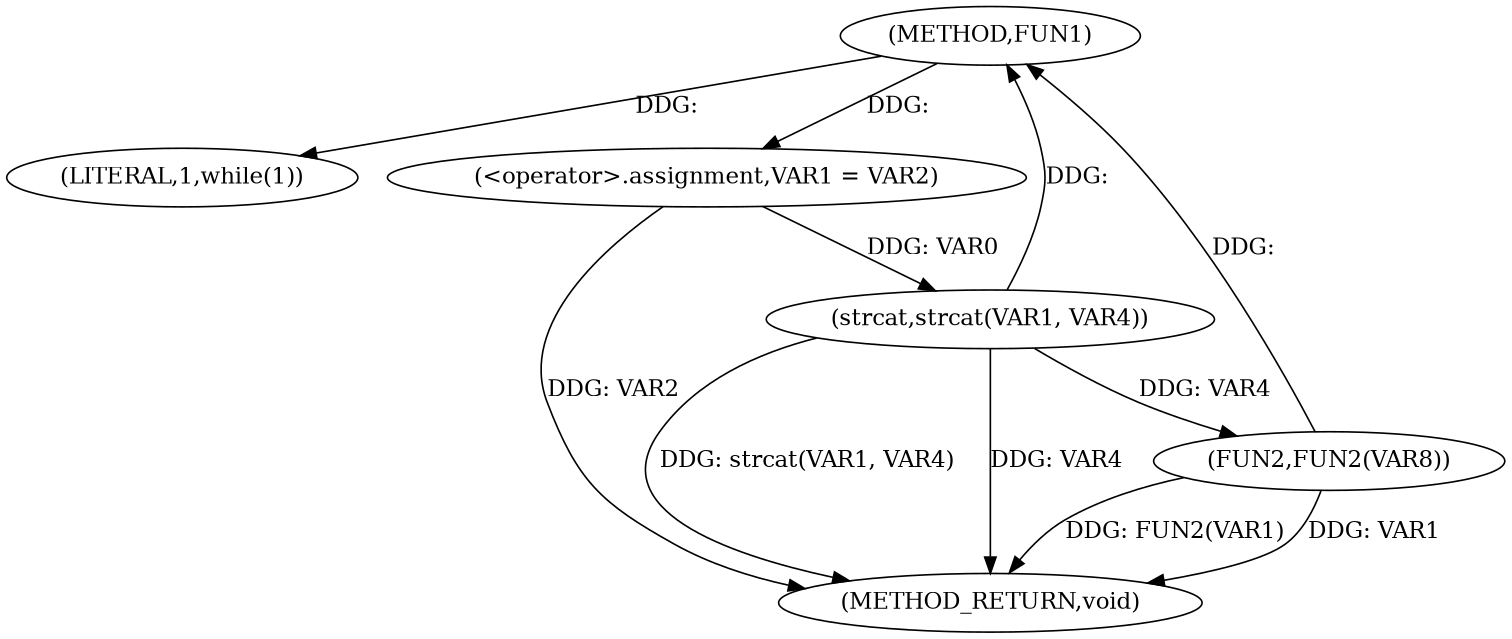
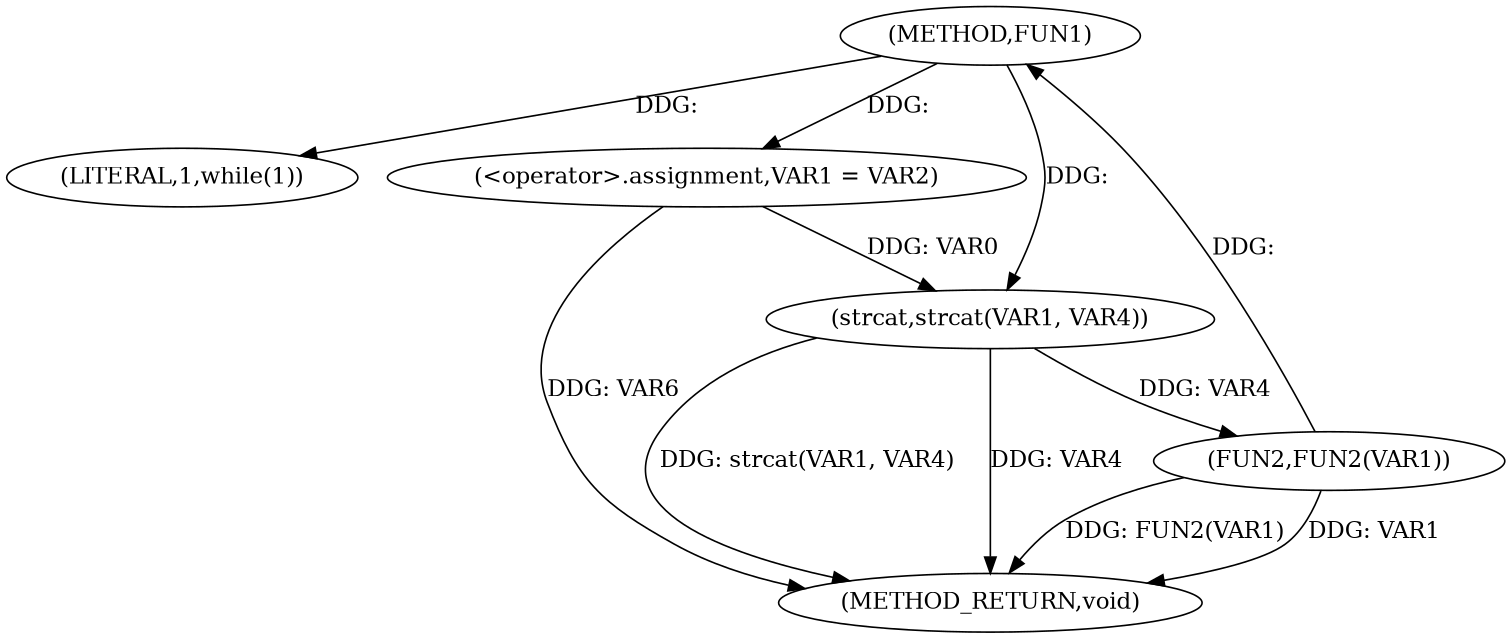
edge "(strcat,strcat(VAR1, VAR4))" -> "(METHOD,FUN1)": reversed
edge "(<operator>.assignment,VAR1 = VAR2)" -> "(METHOD_RETURN,void)": label "DDG: VAR2" -> "DDG: VAR6"
node "(FUN2,FUN2(VAR8))": label "(FUN2,FUN2(VAR8))" -> "(FUN2,FUN2(VAR1))"
